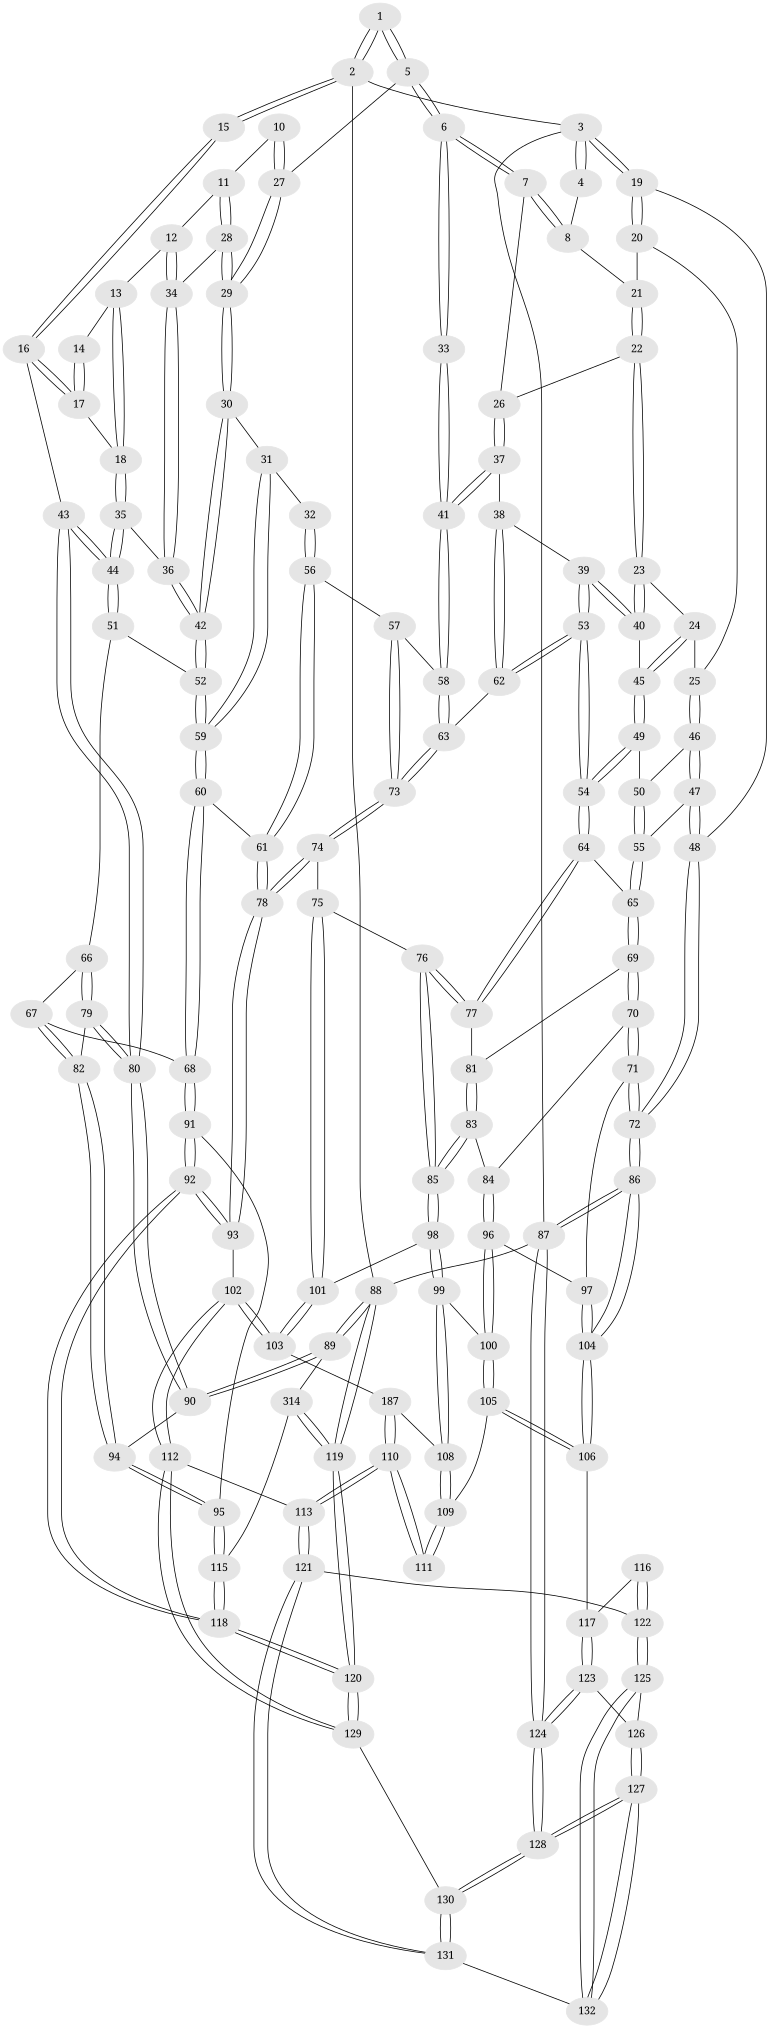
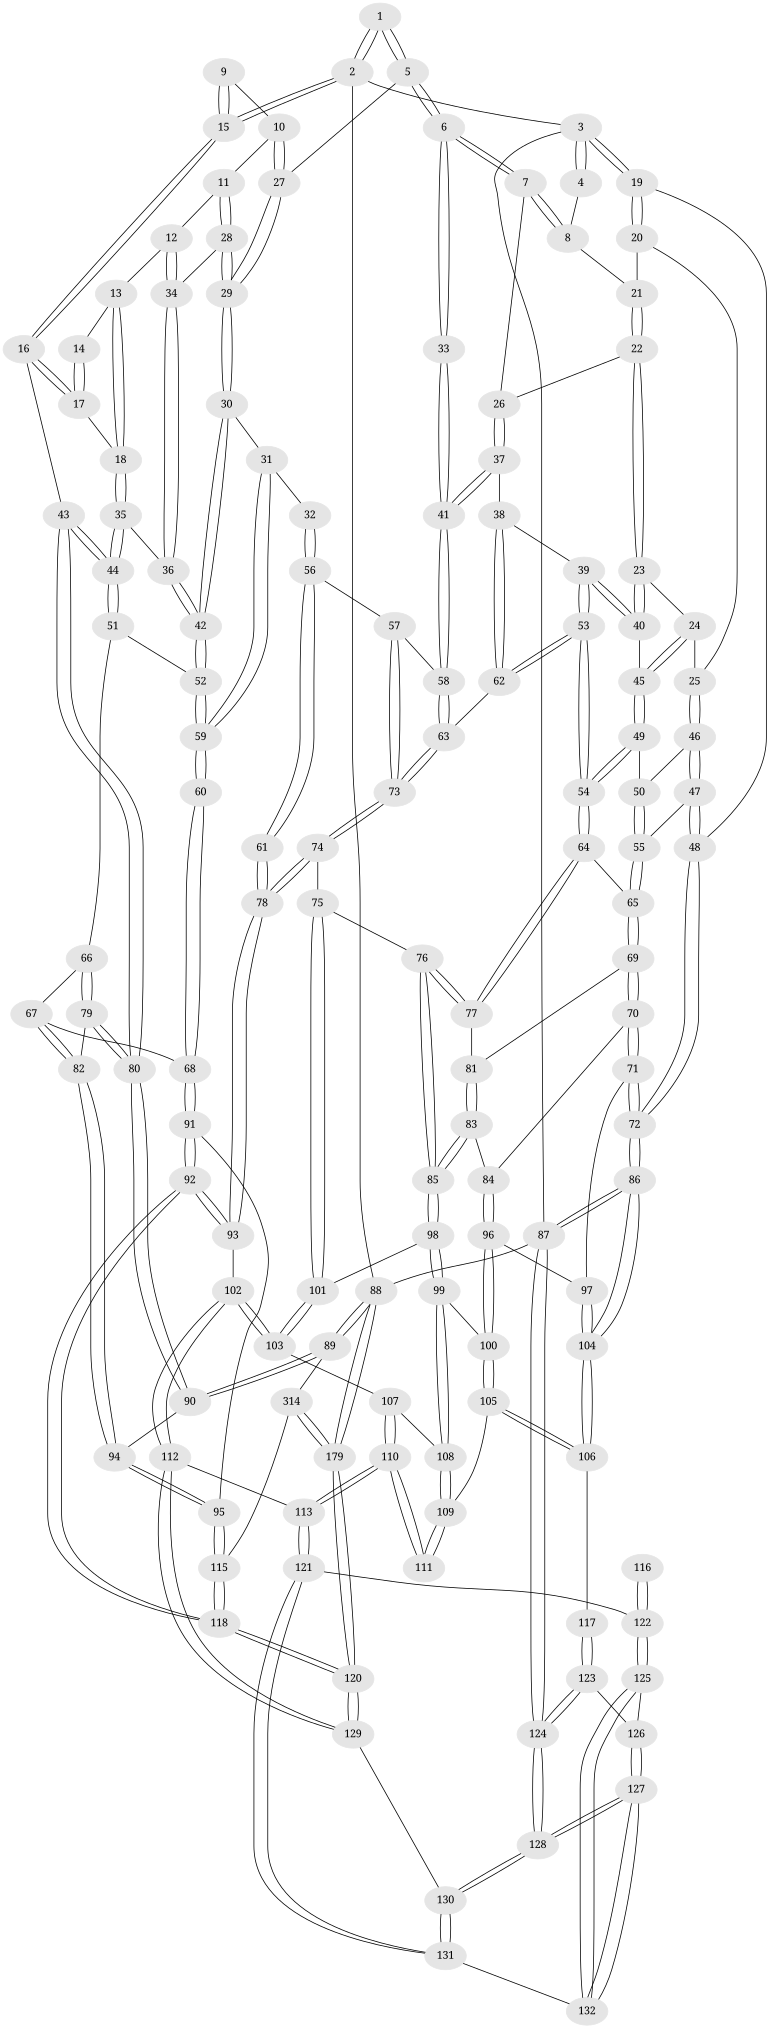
node "9": added
edge "60" -- "61": removed
node "187": label "187" -> "107"
node "119": label "119" -> "179"
edge "116" -- "117": removed
